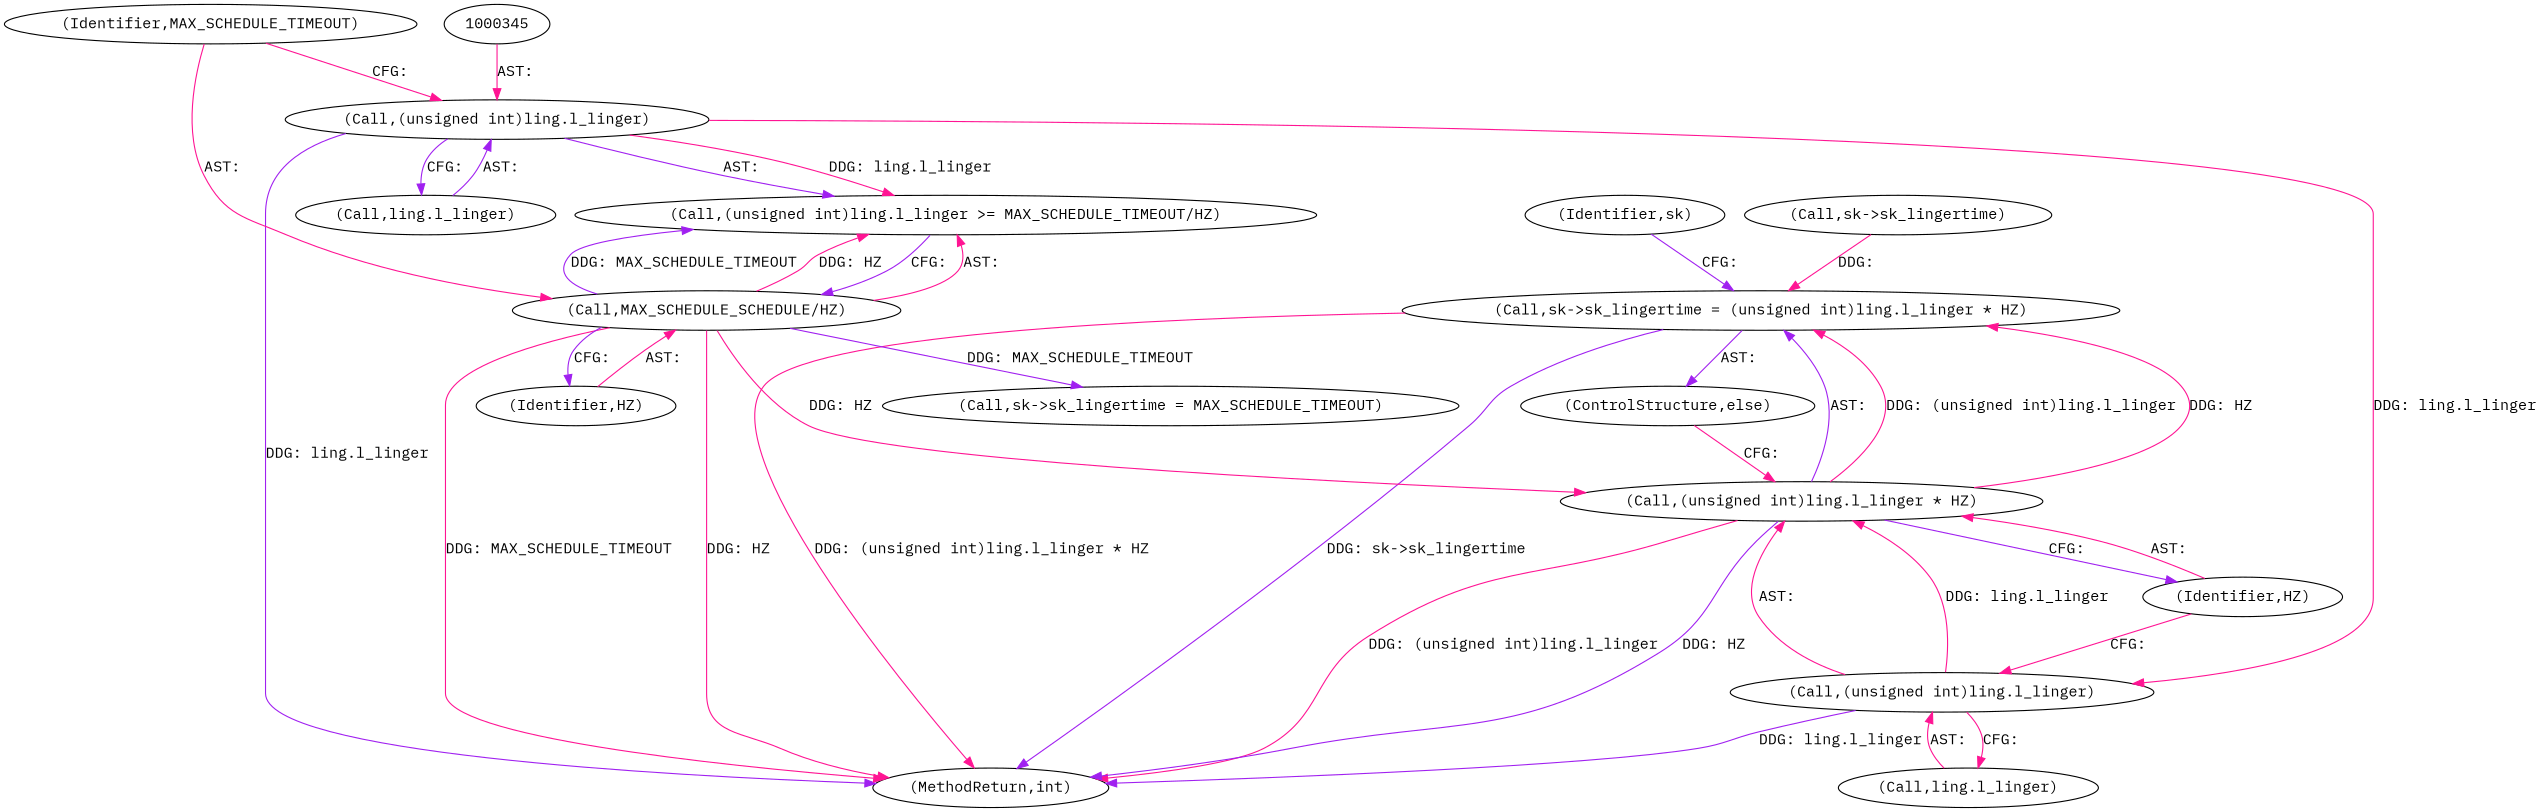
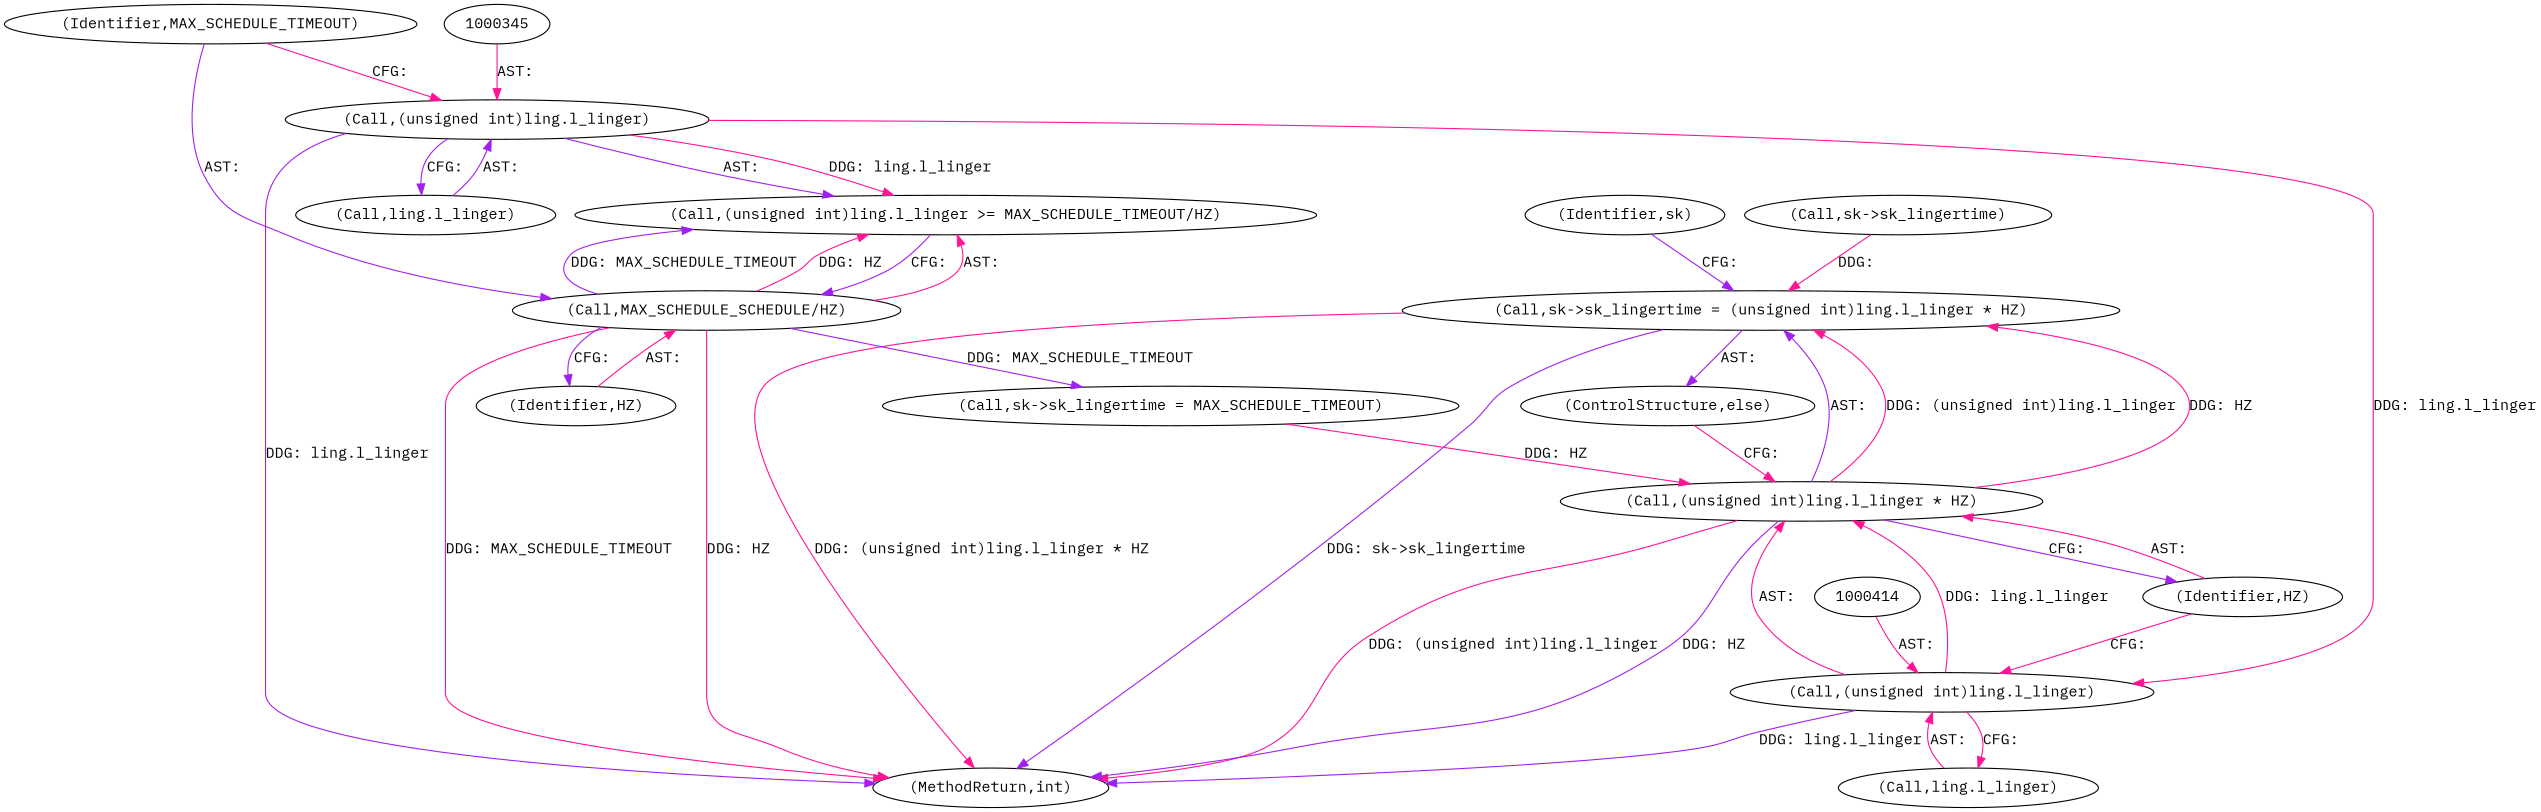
edge "(Identifier,MAX_SCHEDULE_TIMEOUT)" -> "(Call,MAX_SCHEDULE_SCHEDULE/HZ)": color deeppink -> purple
edge "(Call,MAX_SCHEDULE_SCHEDULE/HZ)" -> "(Call,(unsigned int)ling.l_linger * HZ)": now "(Call,sk->sk_lingertime = MAX_SCHEDULE_TIMEOUT)" -> "(Call,(unsigned int)ling.l_linger * HZ)"
node "1000414": added
